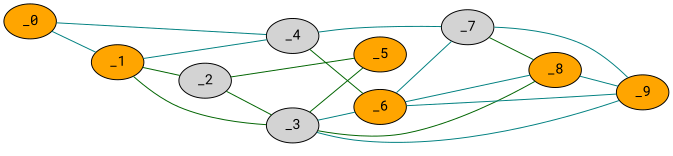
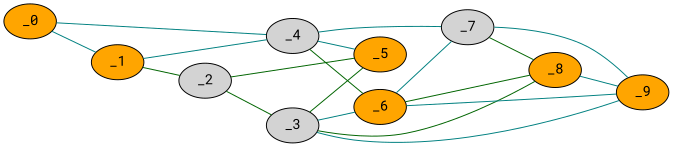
edge "_4" -- "_5": added
edge "_8" -- "_6": color teal -> darkgreen
edge "_1" -- "_3": removed
